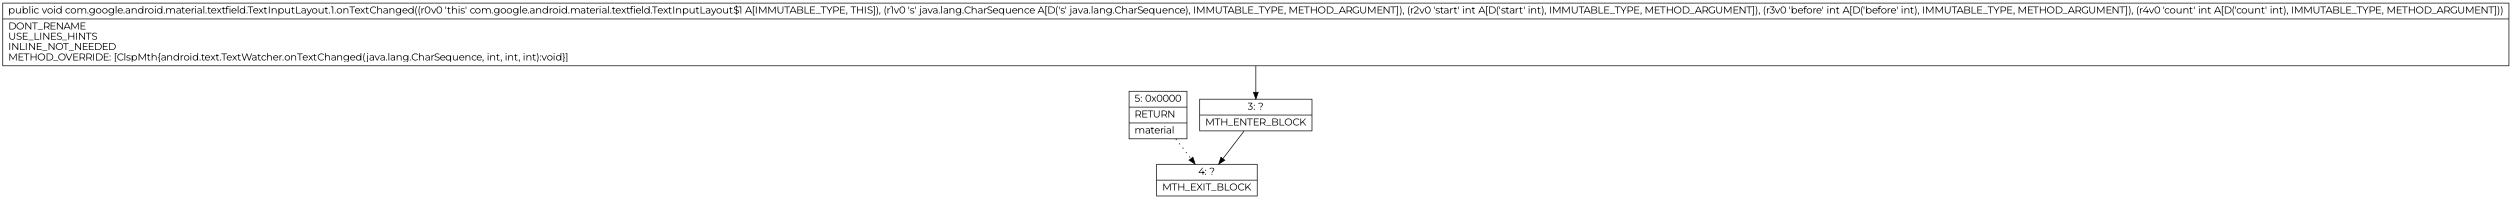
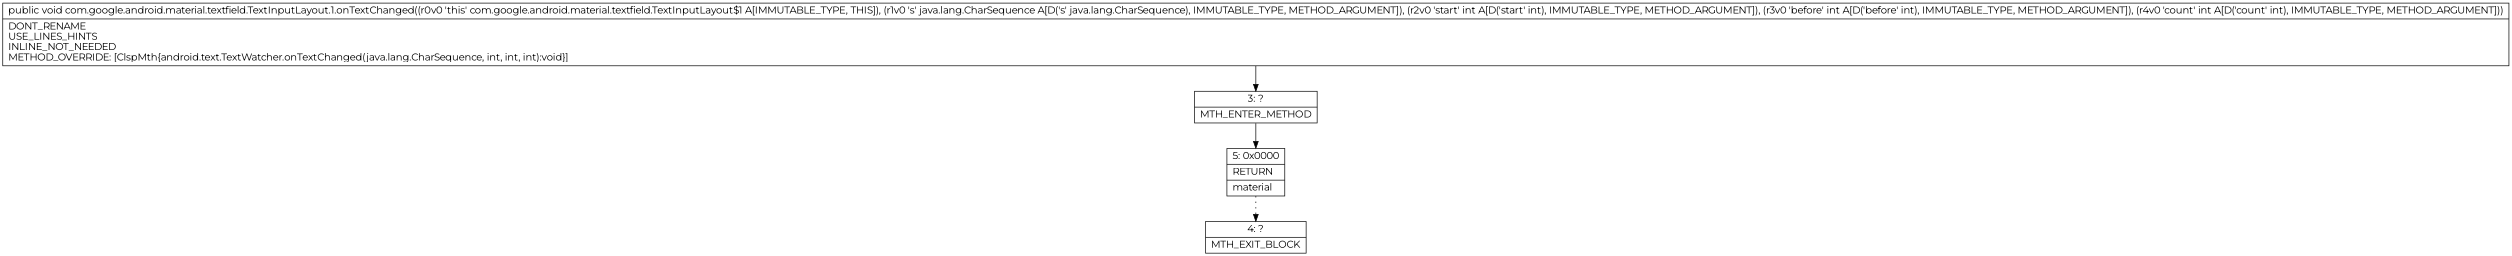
node "3: ?": text "MTH_ENTER_BLOCK" -> "MTH_ENTER_METHOD"
edge "3: ?" -> "4: ?": now "3: ?" -> "5: 0x0000"
